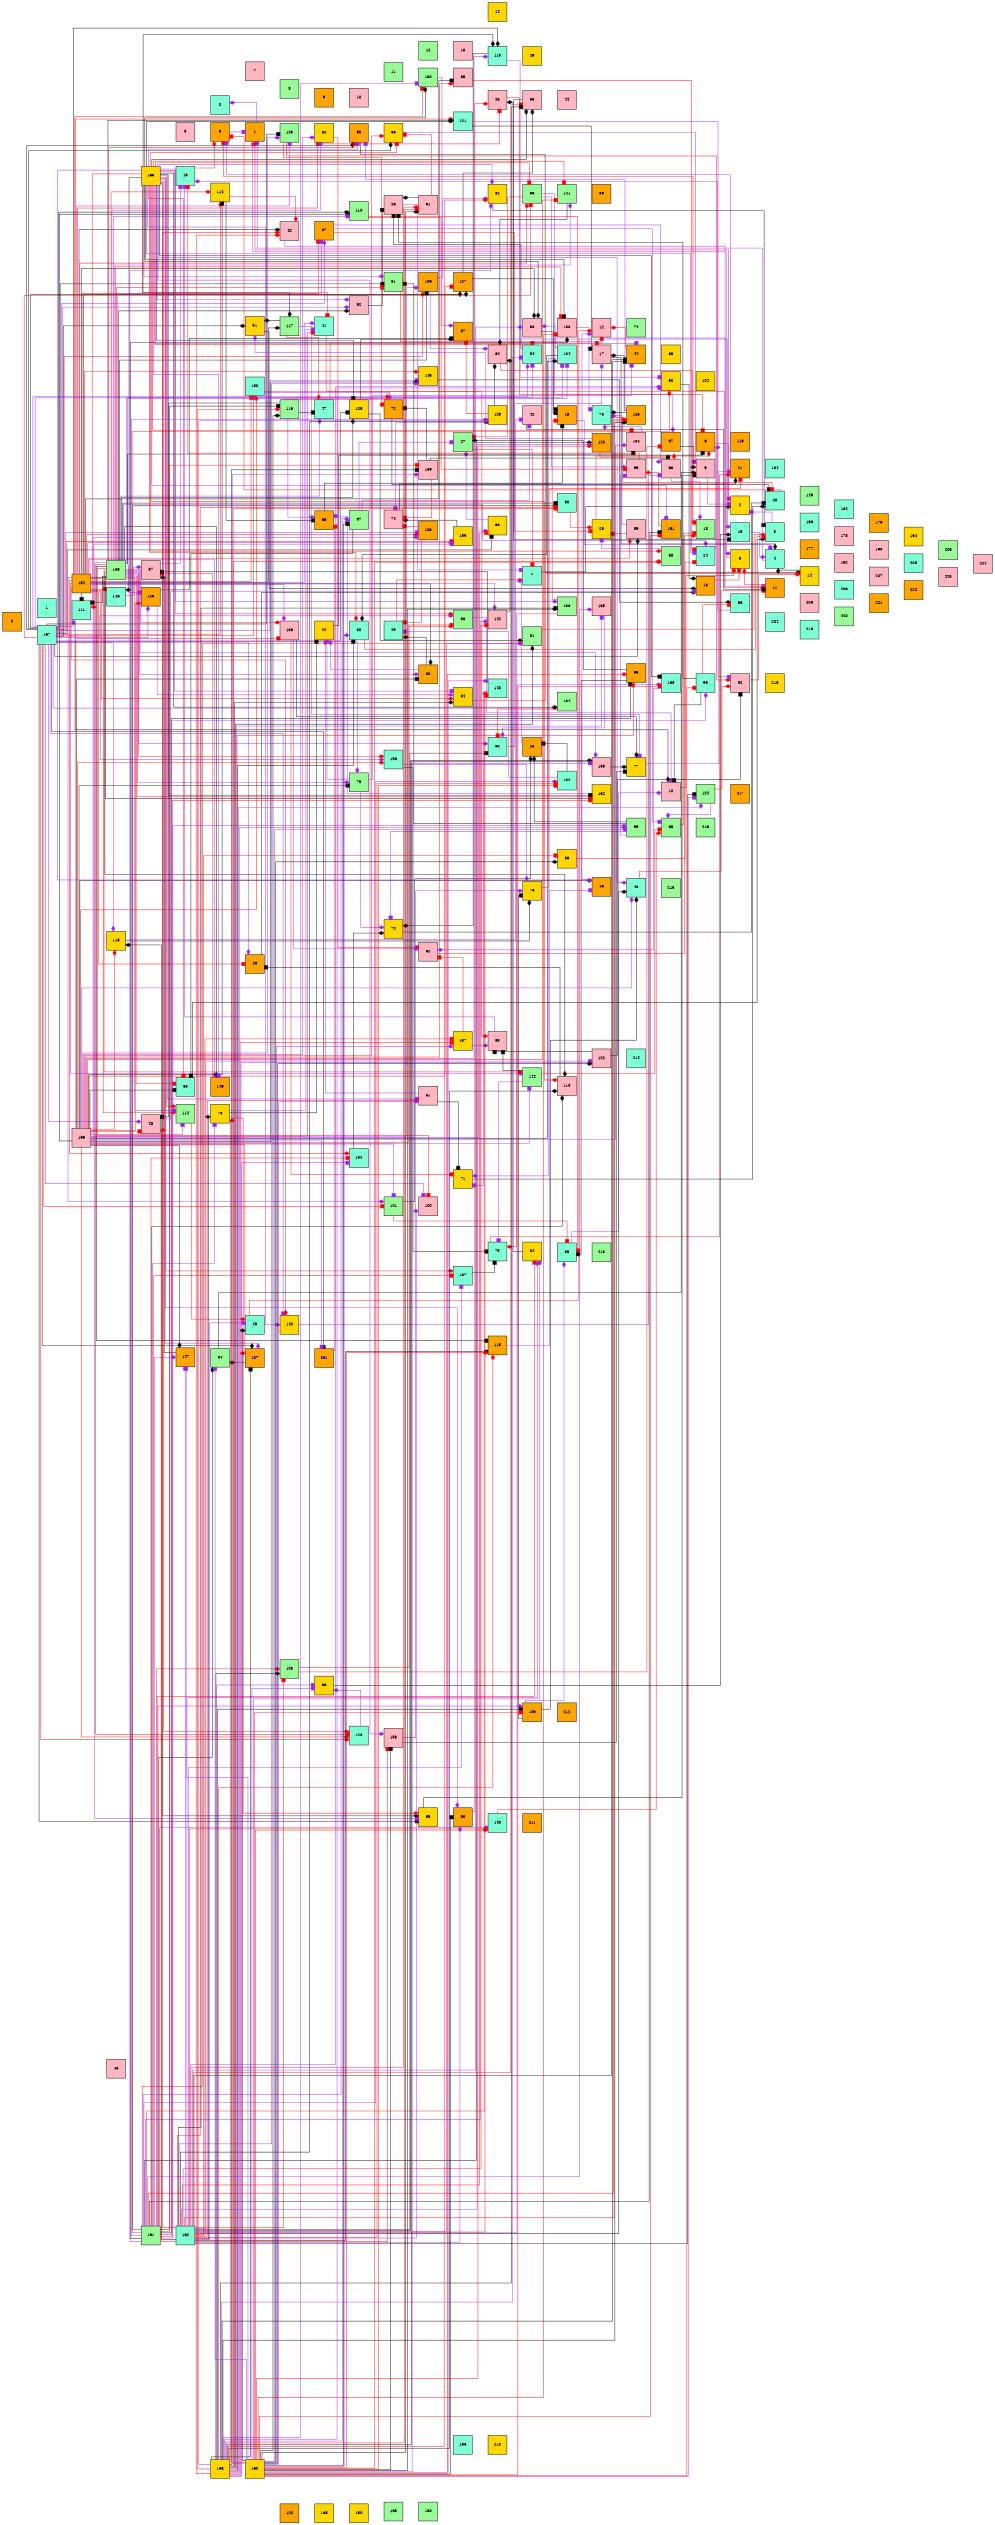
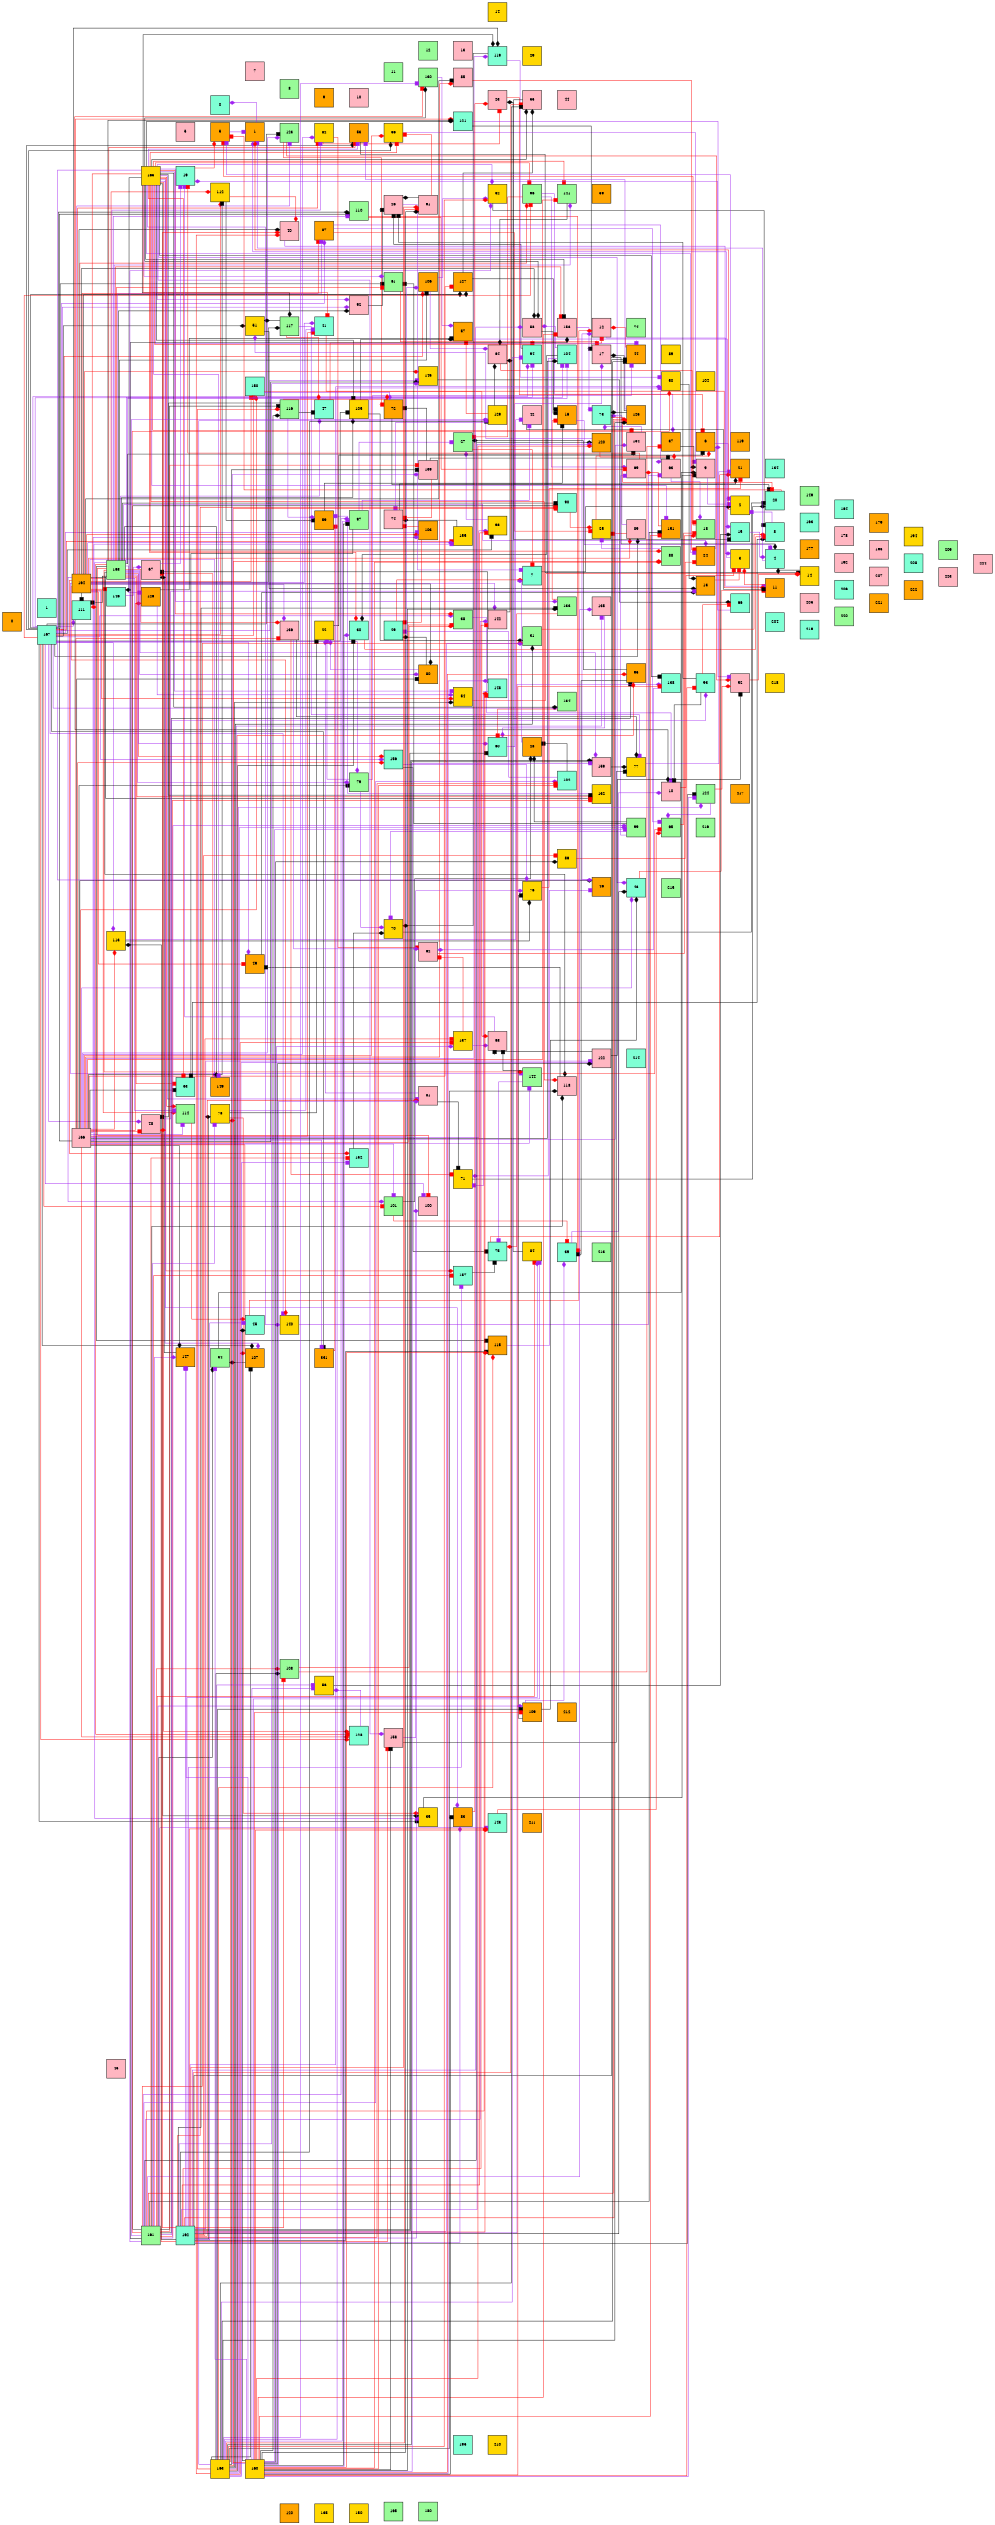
node "24": fillcolor aquamarine -> orange
edge "167" -> "126": removed
